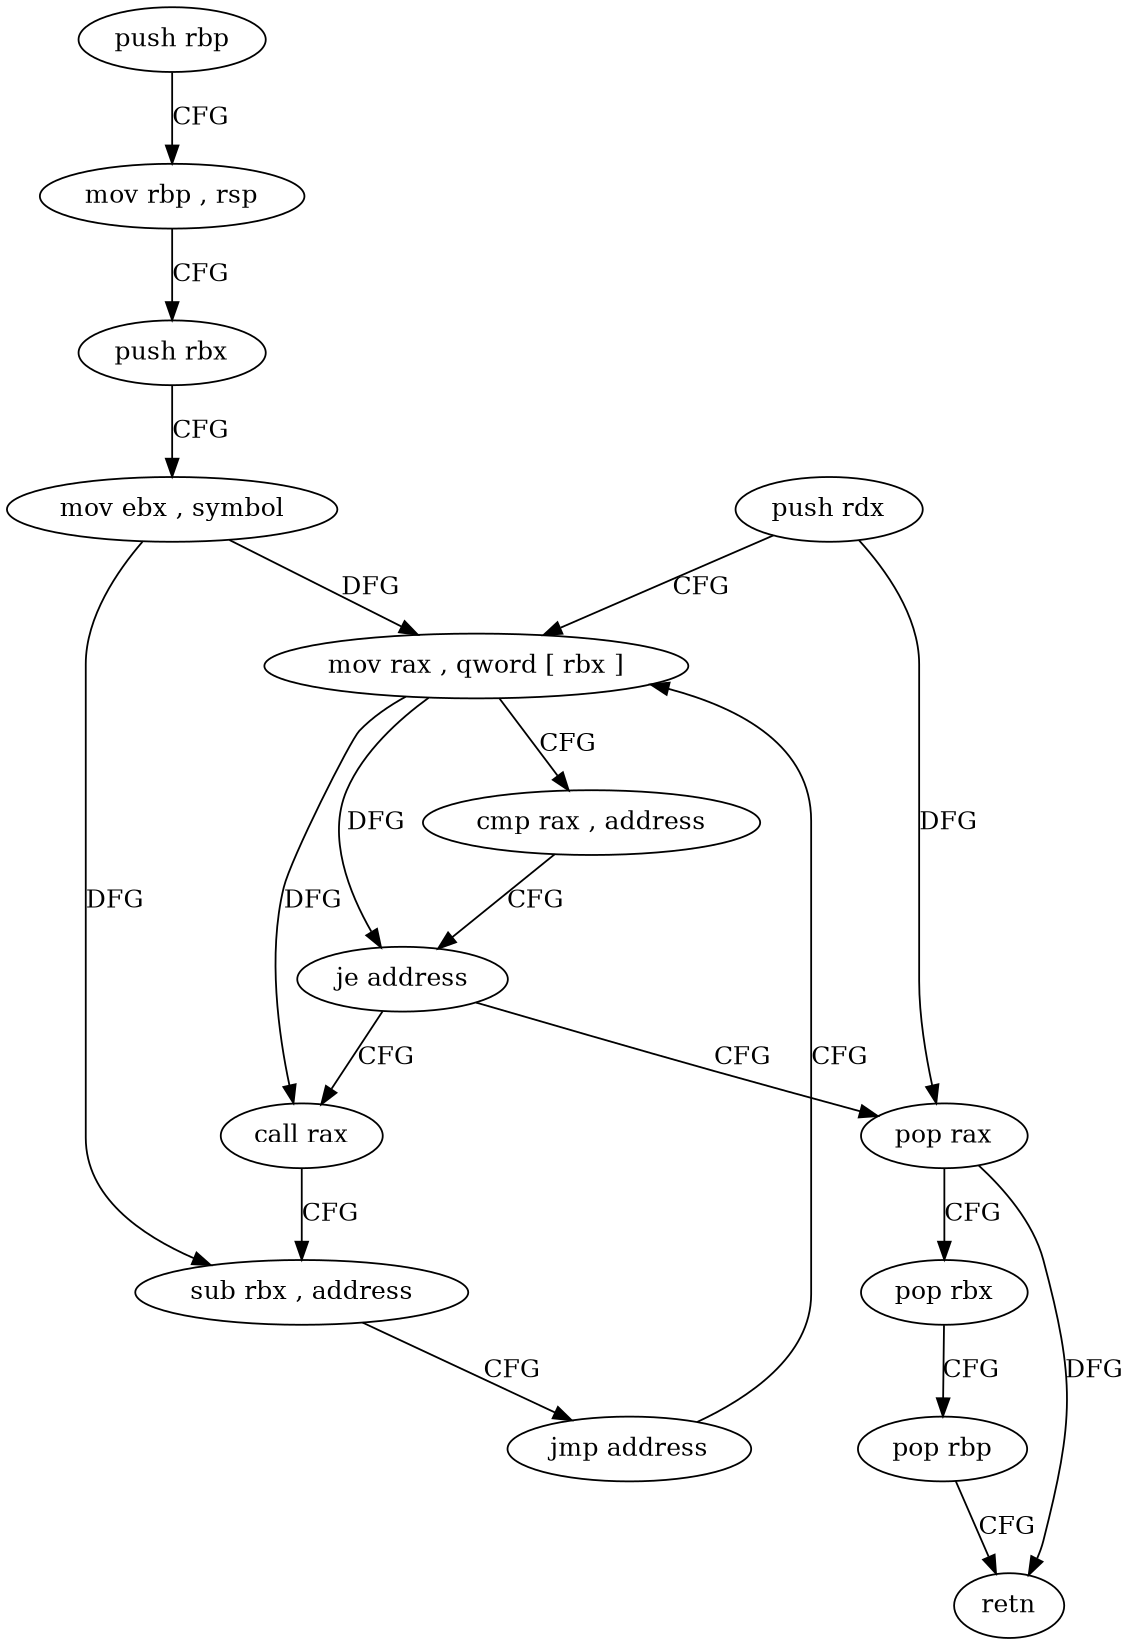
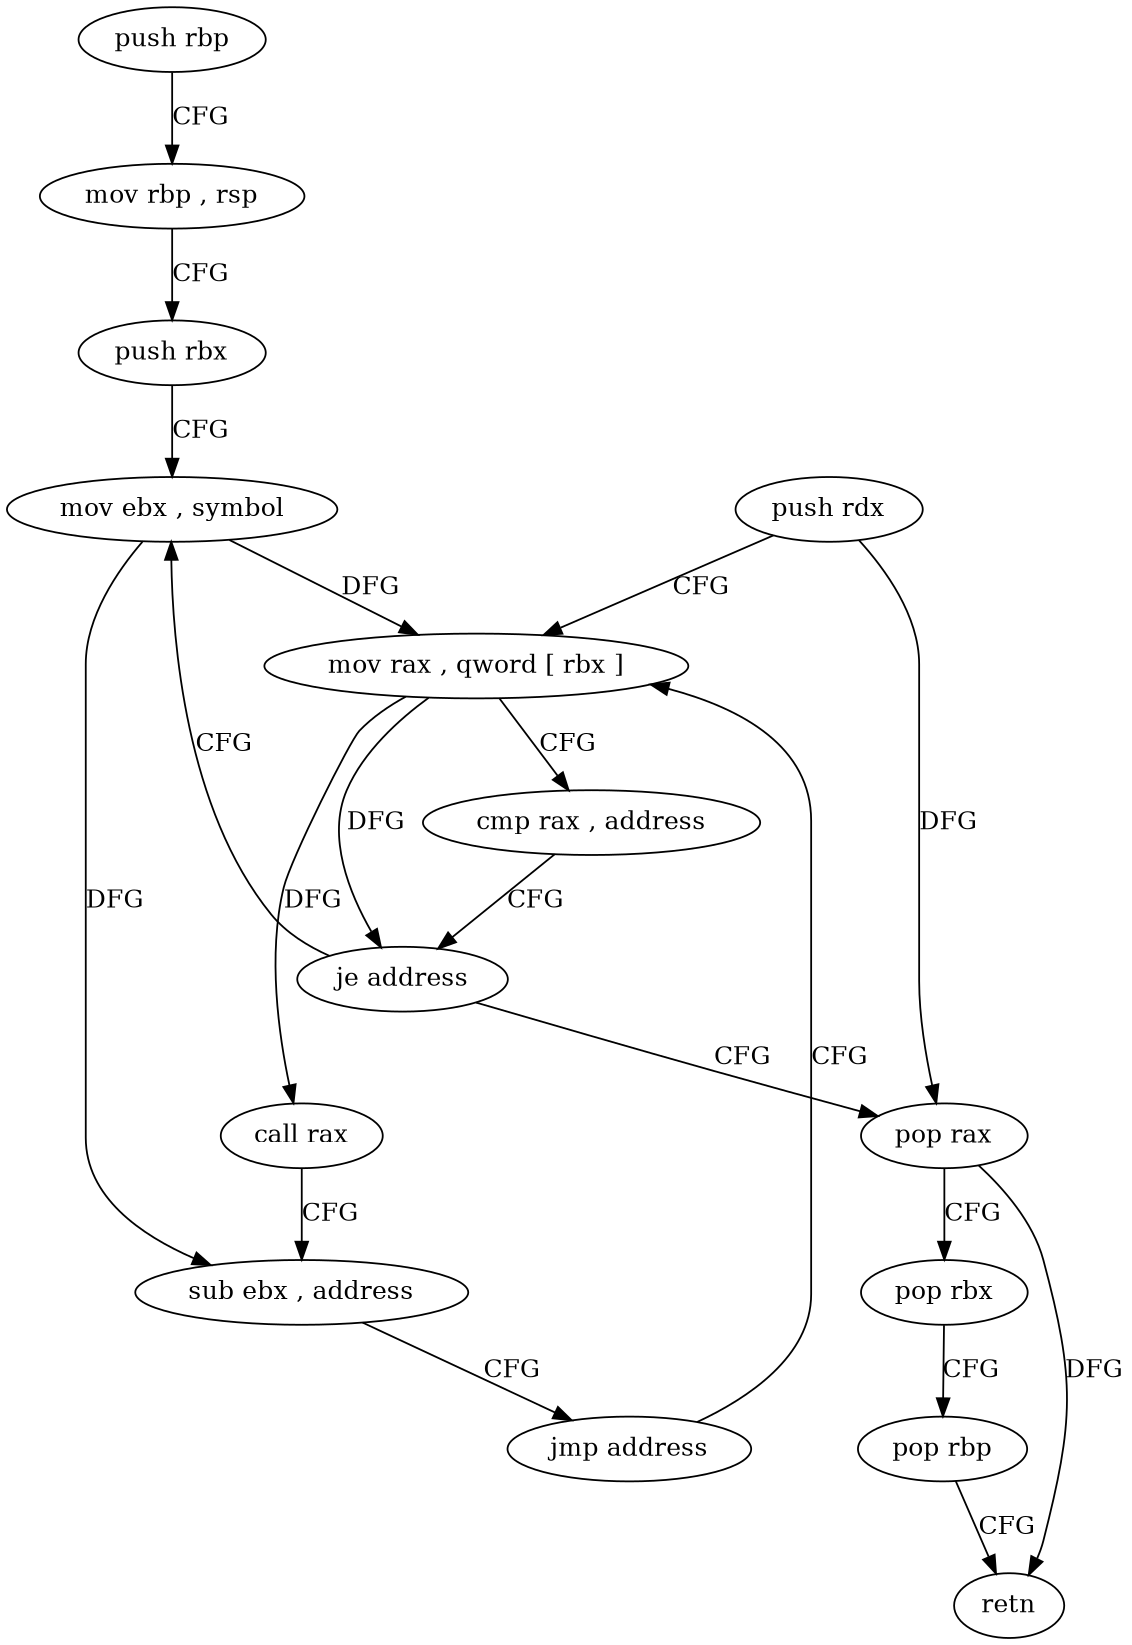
edge "je address" -> "call rax": now "je address" -> "mov ebx , symbol"
node "sub rbx , address": label "sub rbx , address" -> "sub ebx , address"
